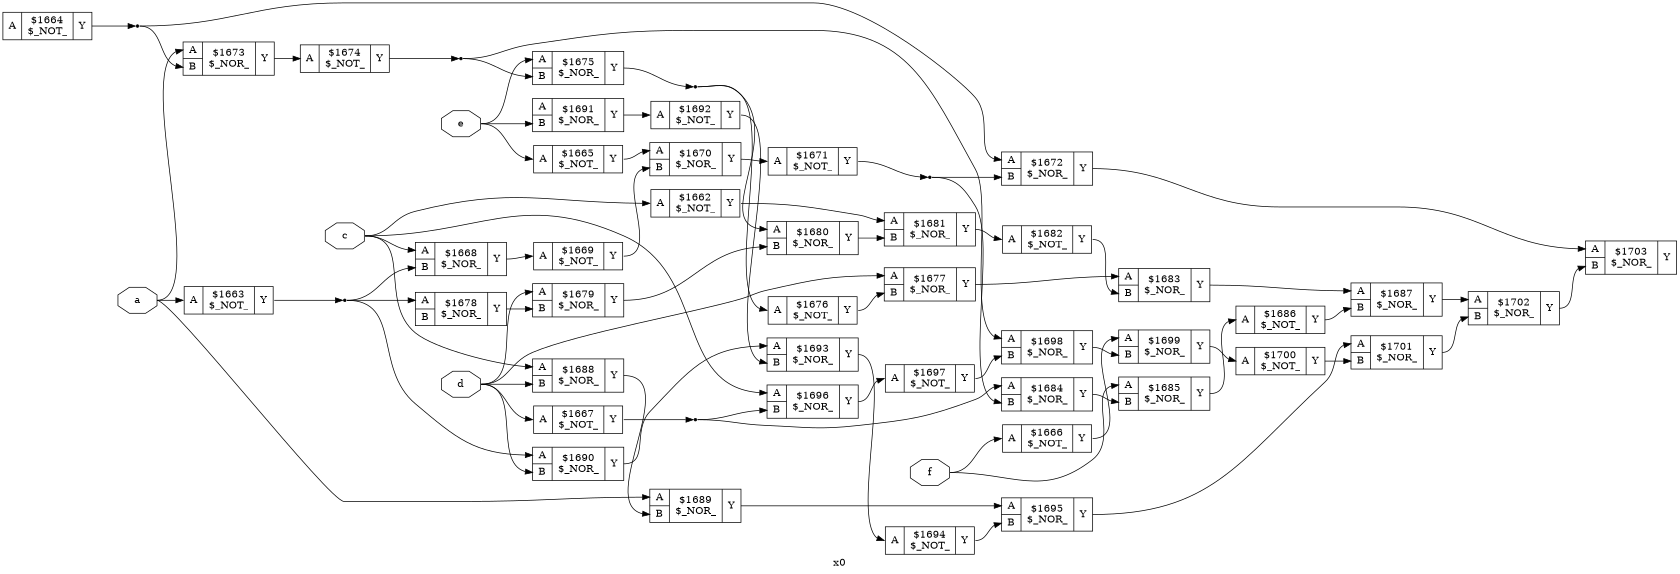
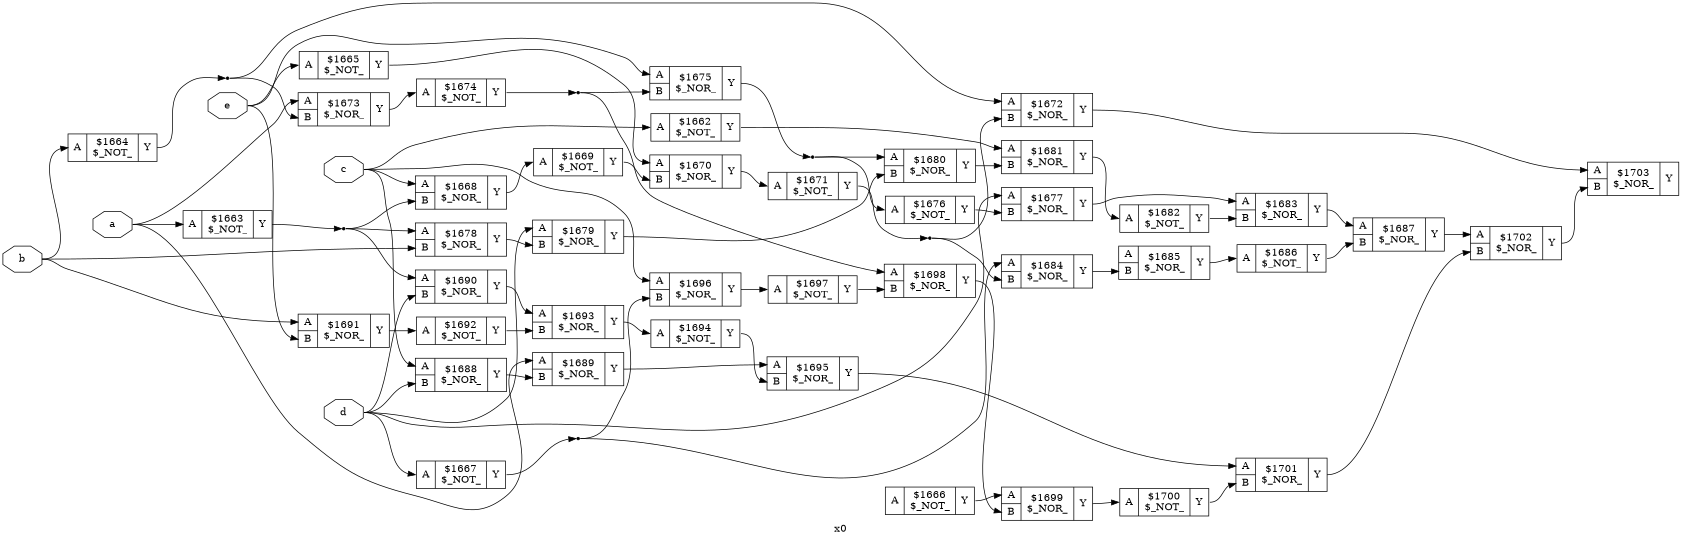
node "b": added
node "f": removed
